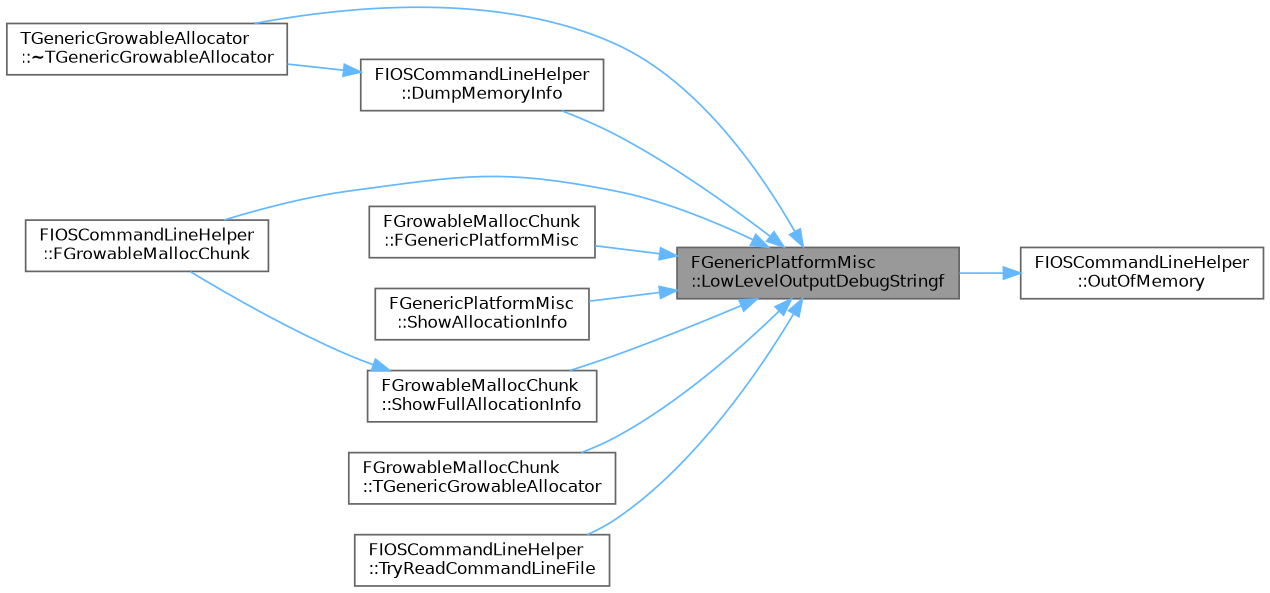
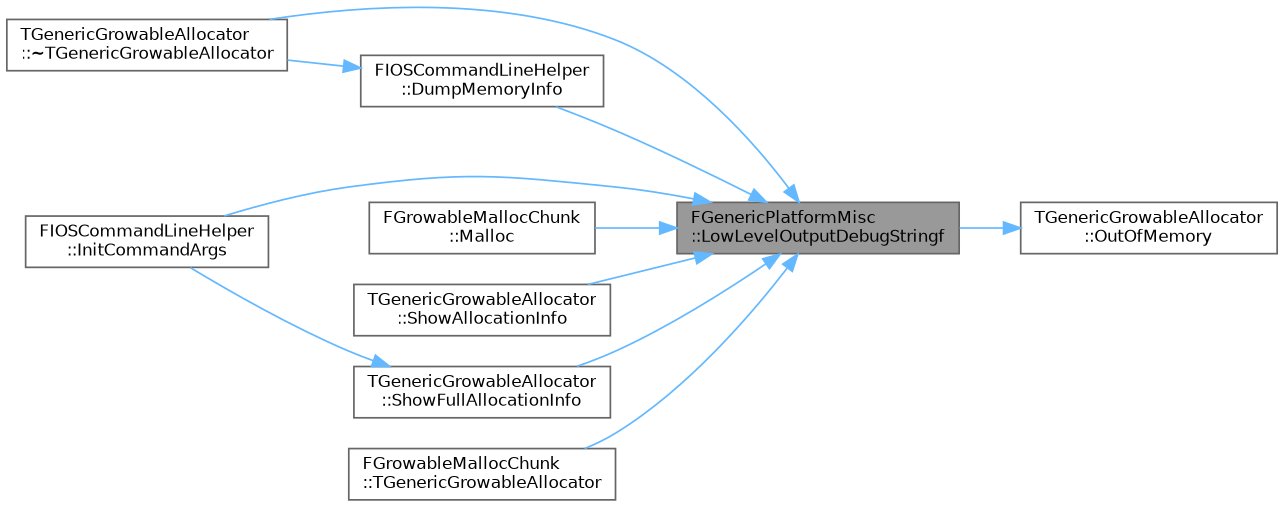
node "FGrowableMallocChunk ::FGenericPlatformMisc": label "FGrowableMallocChunk ::FGenericPlatformMisc" -> "FGrowableMallocChunk ::Malloc"
node "FIOSCommandLineHelper ::FGrowableMallocChunk": label "FIOSCommandLineHelper ::FGrowableMallocChunk" -> "FIOSCommandLineHelper ::InitCommandArgs"
node "FIOSCommandLineHelper ::OutOfMemory": label "FIOSCommandLineHelper ::OutOfMemory" -> "TGenericGrowableAllocator ::OutOfMemory"
node "FGenericPlatformMisc ::ShowAllocationInfo": label "FGenericPlatformMisc ::ShowAllocationInfo" -> "TGenericGrowableAllocator ::ShowAllocationInfo"
node "FGrowableMallocChunk ::ShowFullAllocationInfo": label "FGrowableMallocChunk ::ShowFullAllocationInfo" -> "TGenericGrowableAllocator ::ShowFullAllocationInfo"
node "FIOSCommandLineHelper ::TryReadCommandLineFile": removed
